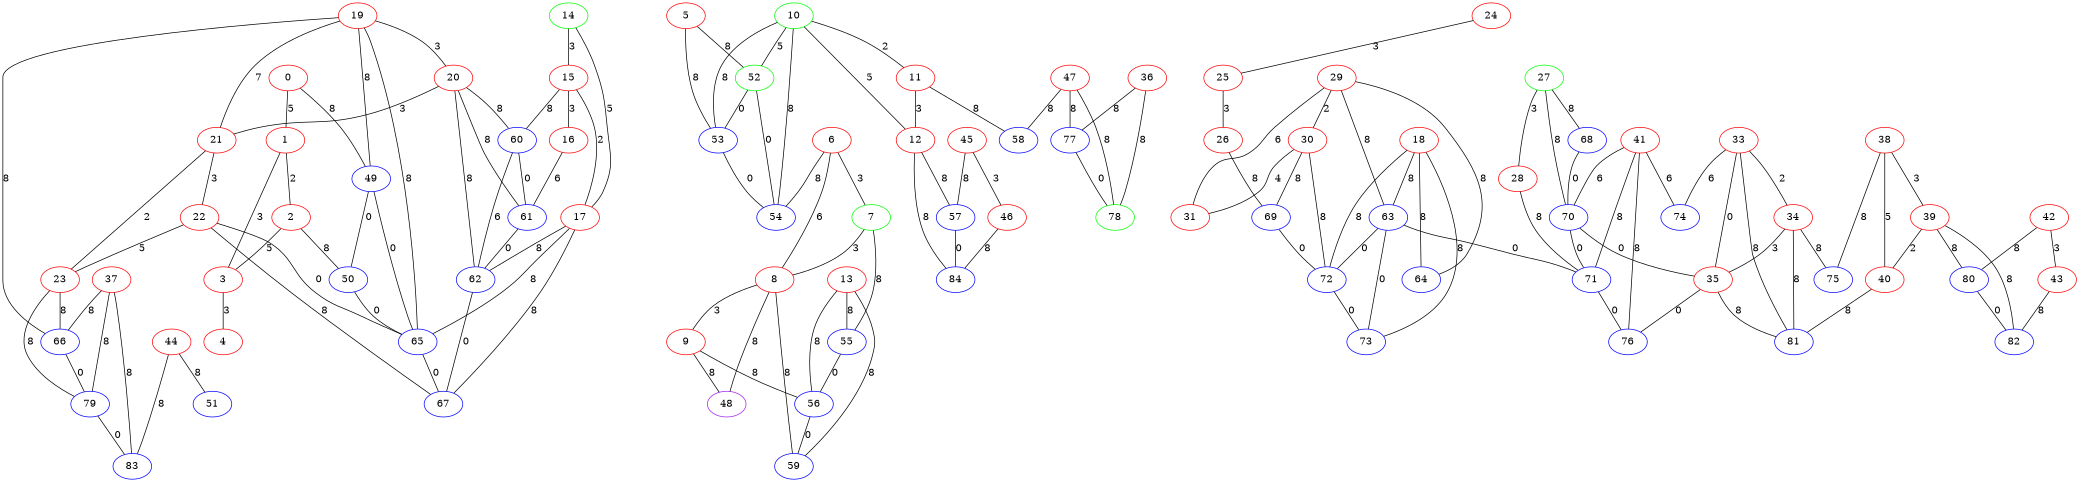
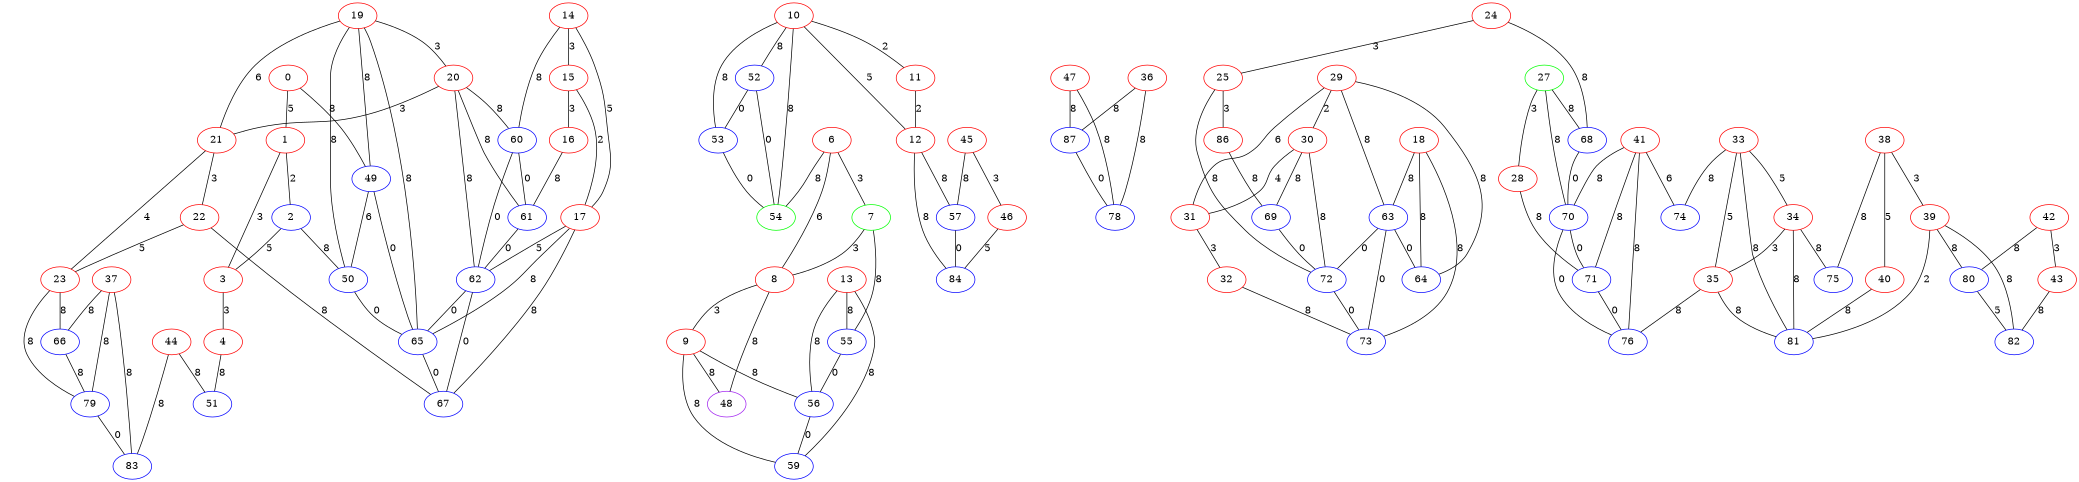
node "14": color green -> red
node "5": removed
node "10": color green -> red
edge "10" -- "52": label "5" -> "8"
edge "19" -- "66": now "19" -- "50"
edge "24" -- "68": added, label "8"
edge "19" -- "21": label "7" -> "6"
node "52": color green -> blue
edge "15" -- "60": now "14" -- "60"
edge "11" -- "12": label "3" -> "2"
node "58": removed
node "77": label "77" -> "87"
node "26": label "26" -> "86"
edge "16" -- "61": label "6" -> "8"
edge "41" -- "70": label "6" -> "8"
edge "33" -- "74": label "6" -> "8"
edge "33" -- "34": label "2" -> "5"
edge "18" -- "72": now "25" -- "72"
edge "21" -- "23": label "2" -> "4"
node "2": color red -> blue
edge "49" -- "50": label "0" -> "6"
edge "60" -- "62": label "6" -> "0"
node "54": color blue -> green
node "78": color green -> blue
edge "33" -- "35": label "0" -> "5"
edge "63" -- "71": now "63" -- "64"
edge "17" -- "62": label "8" -> "5"
edge "46" -- "84": label "8" -> "5"
edge "39" -- "40": now "39" -- "81"
edge "70" -- "35": now "70" -- "76"
node "32": added
edge "22" -- "65": now "62" -- "65"
edge "35" -- "76": label "0" -> "8"
edge "80" -- "82": label "0" -> "5"
edge "66" -- "79": label "0" -> "8"
edge "4" -- "51": added, label "8"
edge "8" -- "59": now "9" -- "59"
